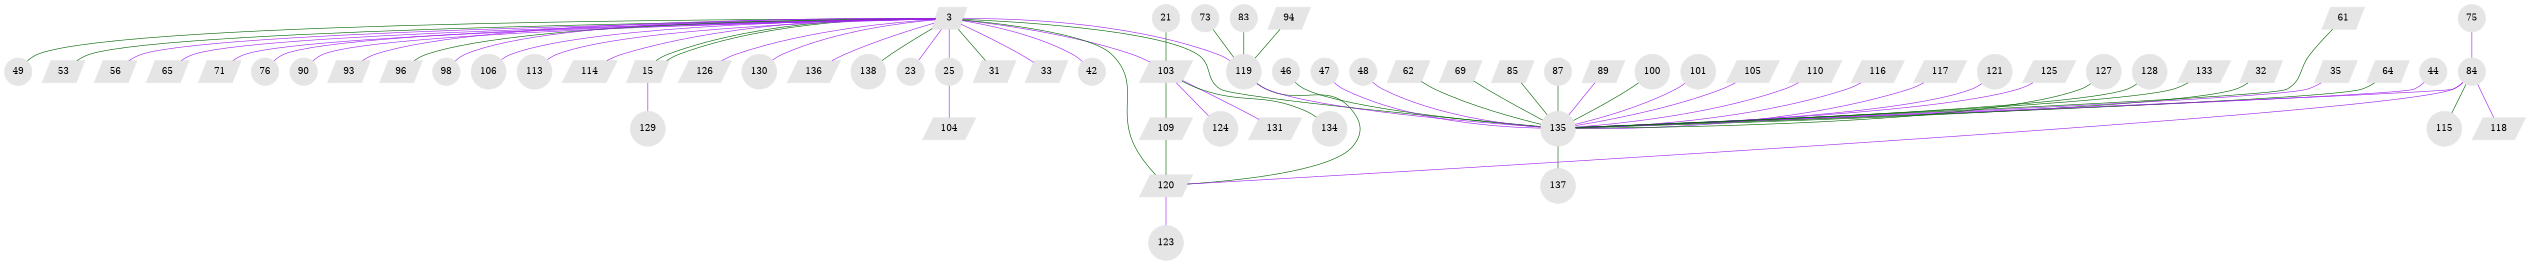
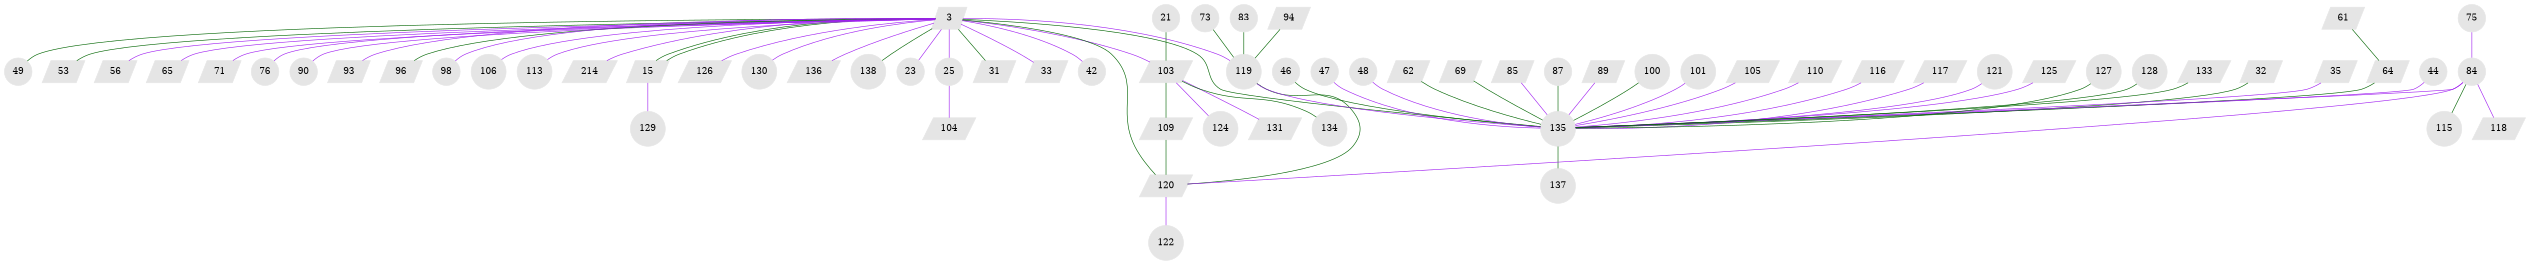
node "114": label "114" -> "214"
edge "85" -- "135": color darkgreen -> purple
edge "61" -- "135": now "61" -- "64"
node "123": label "123" -> "122"
